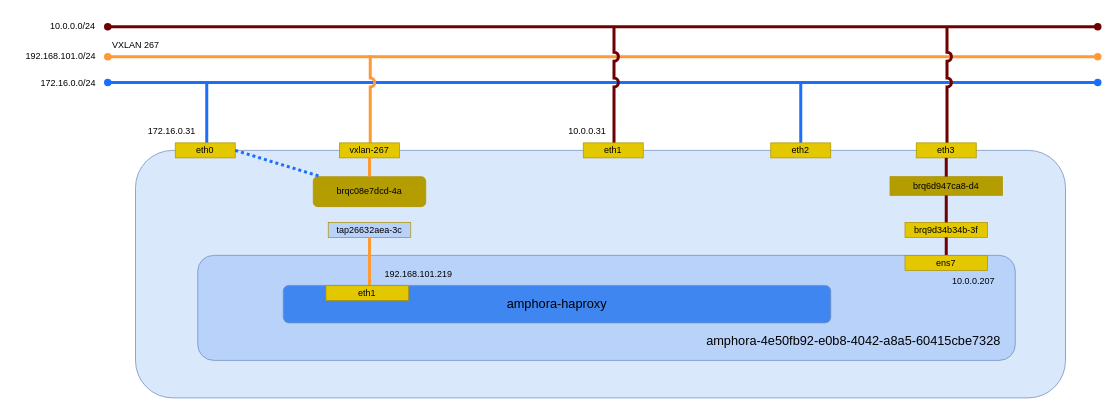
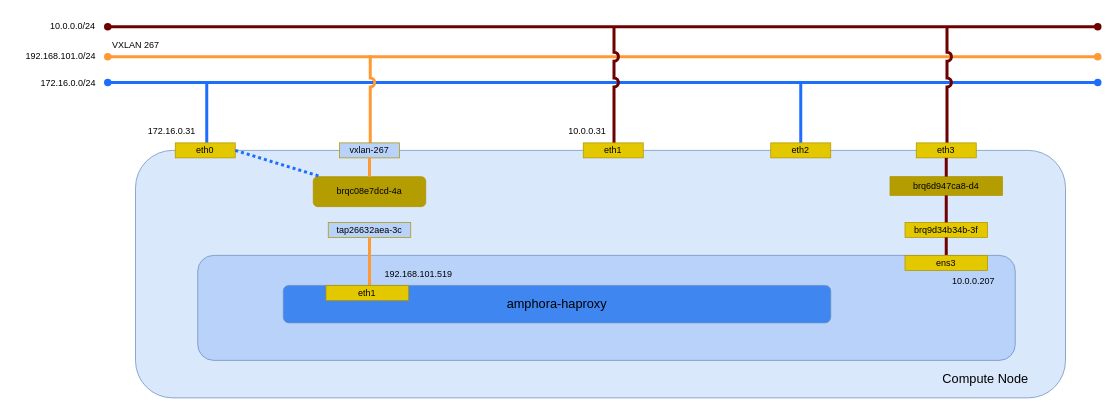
node "vxlan-267": fillcolor #e3c800 -> #b8d2fa
node "ens7": label "ens7" -> "ens3"
node "192.168.101.219": label "192.168.101.219" -> "192.168.101.519"
node "amphora-4e50fb92-e0b8-4042-a8a5-60415cbe7328": removed
node "Compute Node": added
